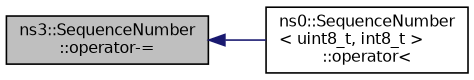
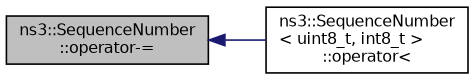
node "ns0::SequenceNumber < uint8_t, int8_t > ::operator<": label "ns0::SequenceNumber < uint8_t, int8_t > ::operator<" -> "ns3::SequenceNumber < uint8_t, int8_t > ::operator<"
